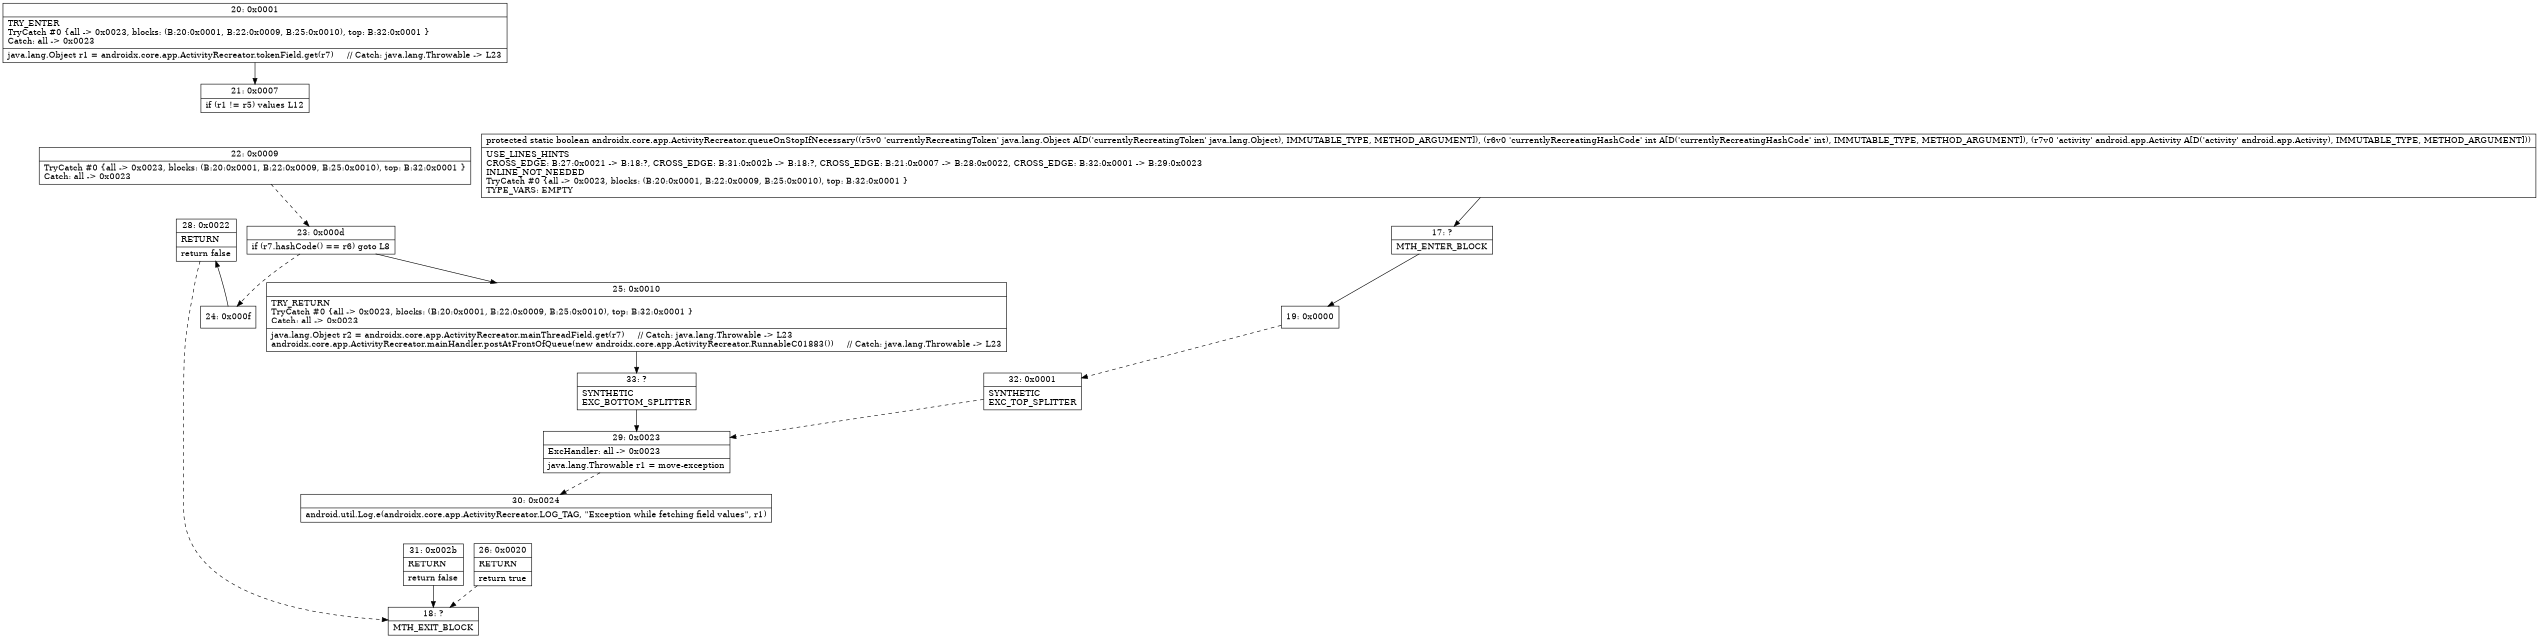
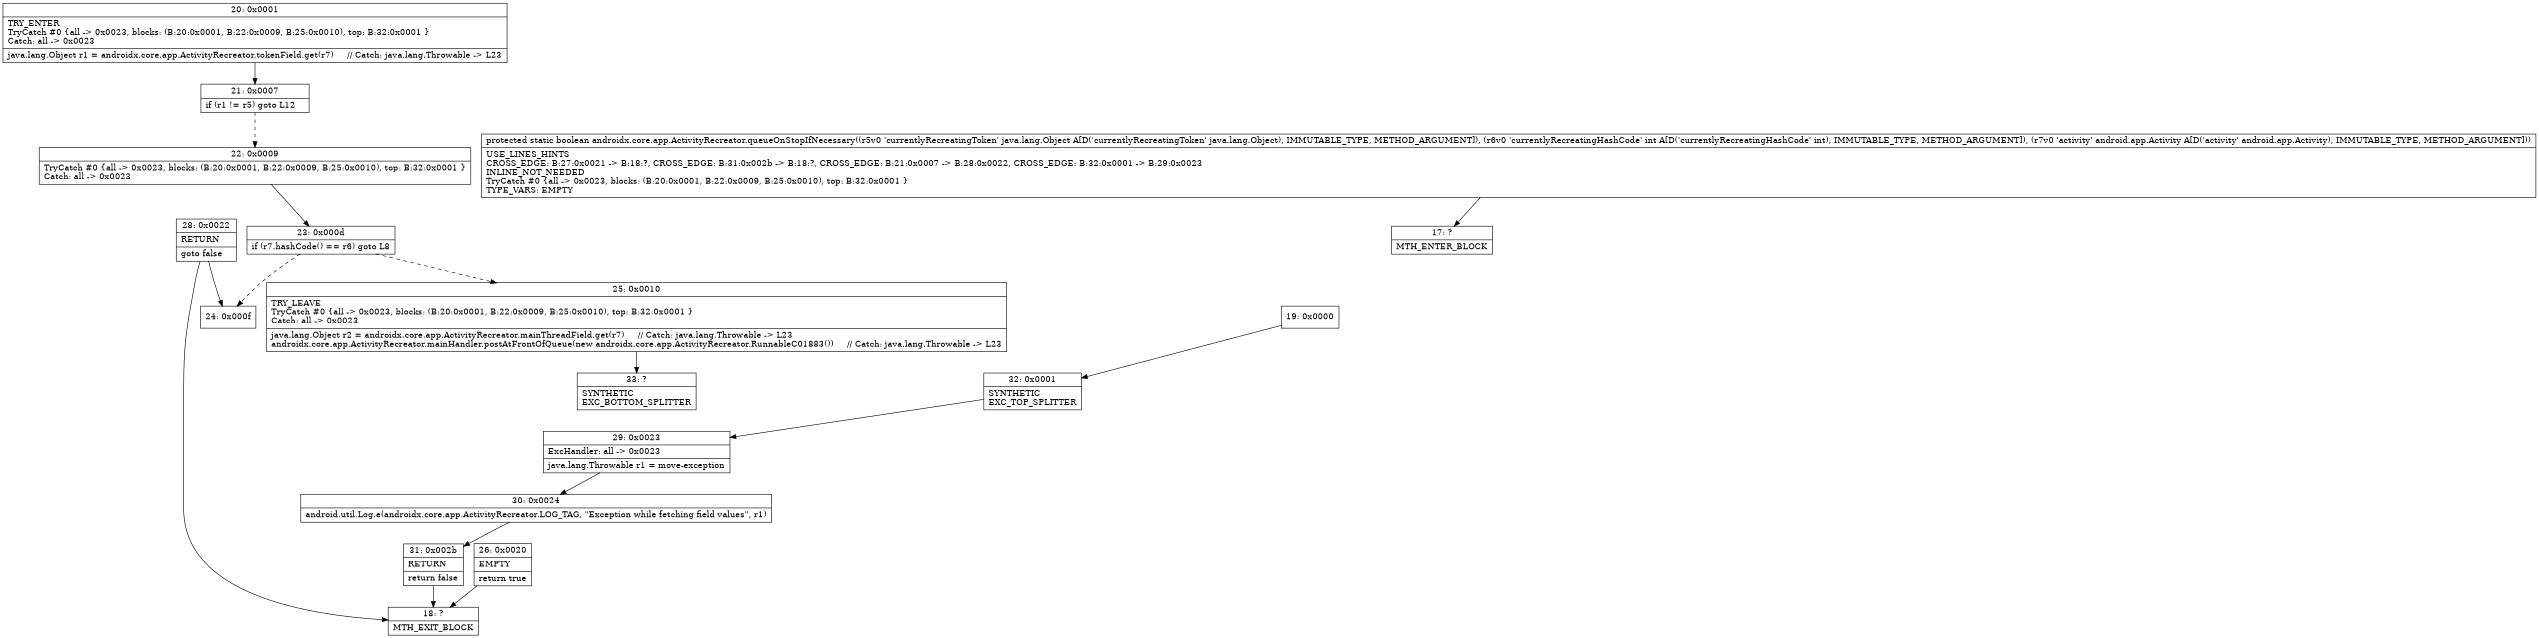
node "21: 0x0007": text "if (r1 != r5) values L12" -> "if (r1 != r5) goto L12"
edge "21: 0x0007" -> "22: 0x0009": added
edge "22: 0x0009" -> "23: 0x000d": style dashed -> solid
node "28: 0x0022": text "return false" -> "goto false"
edge "23: 0x000d" -> "25: 0x0010": style solid -> dashed
edge "17: ?" -> "19: 0x0000": removed
edge "24: 0x000f" -> "28: 0x0022": reversed
node "25: 0x0010": text "TRY_RETURN" -> "TRY_LEAVE"
edge "19: 0x0000" -> "32: 0x0001": style dashed -> solid
edge "33: ?" -> "29: 0x0023": removed
edge "32: 0x0001" -> "29: 0x0023": style dashed -> solid
edge "29: 0x0023" -> "30: 0x0024": style dashed -> solid
edge "28: 0x0022" -> "18: ?": style dashed -> solid
edge "30: 0x0024" -> "31: 0x002b": added
node "26: 0x0020": text "RETURN" -> "EMPTY"
edge "26: 0x0020" -> "18: ?": style dashed -> solid
